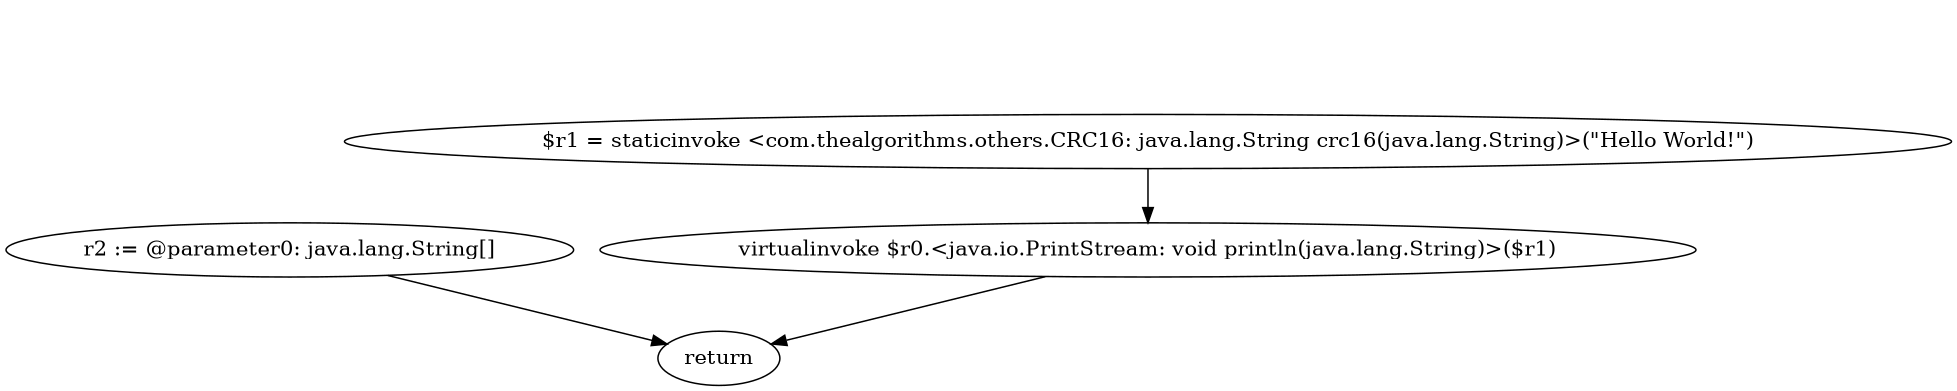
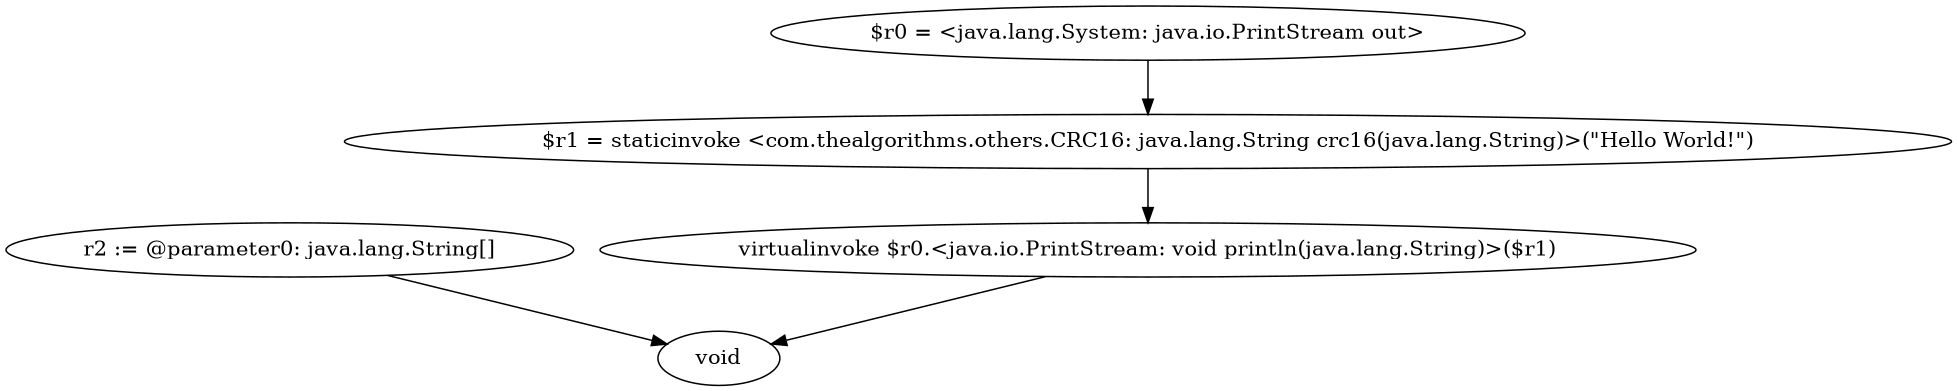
node "$r0 = <java.lang.System: java.io.PrintStream out>": added
node "return": label "return" -> "void"
